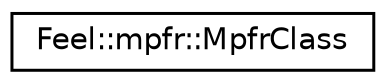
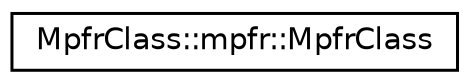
node "Feel::mpfr::MpfrClass": label "Feel::mpfr::MpfrClass" -> "MpfrClass::mpfr::MpfrClass"
